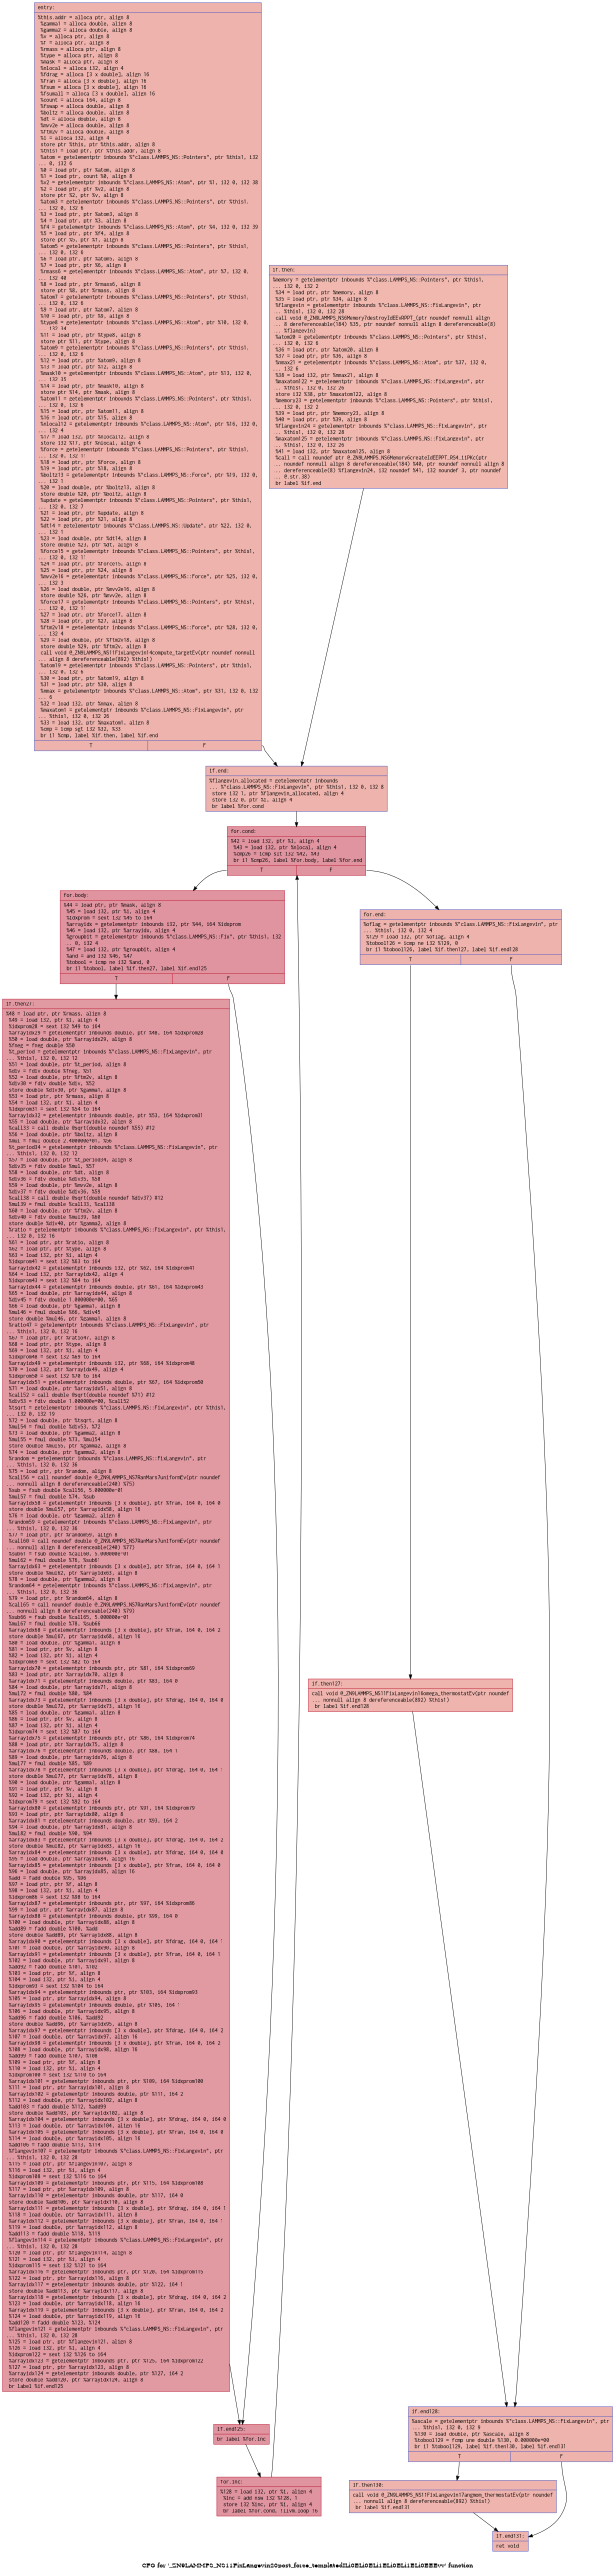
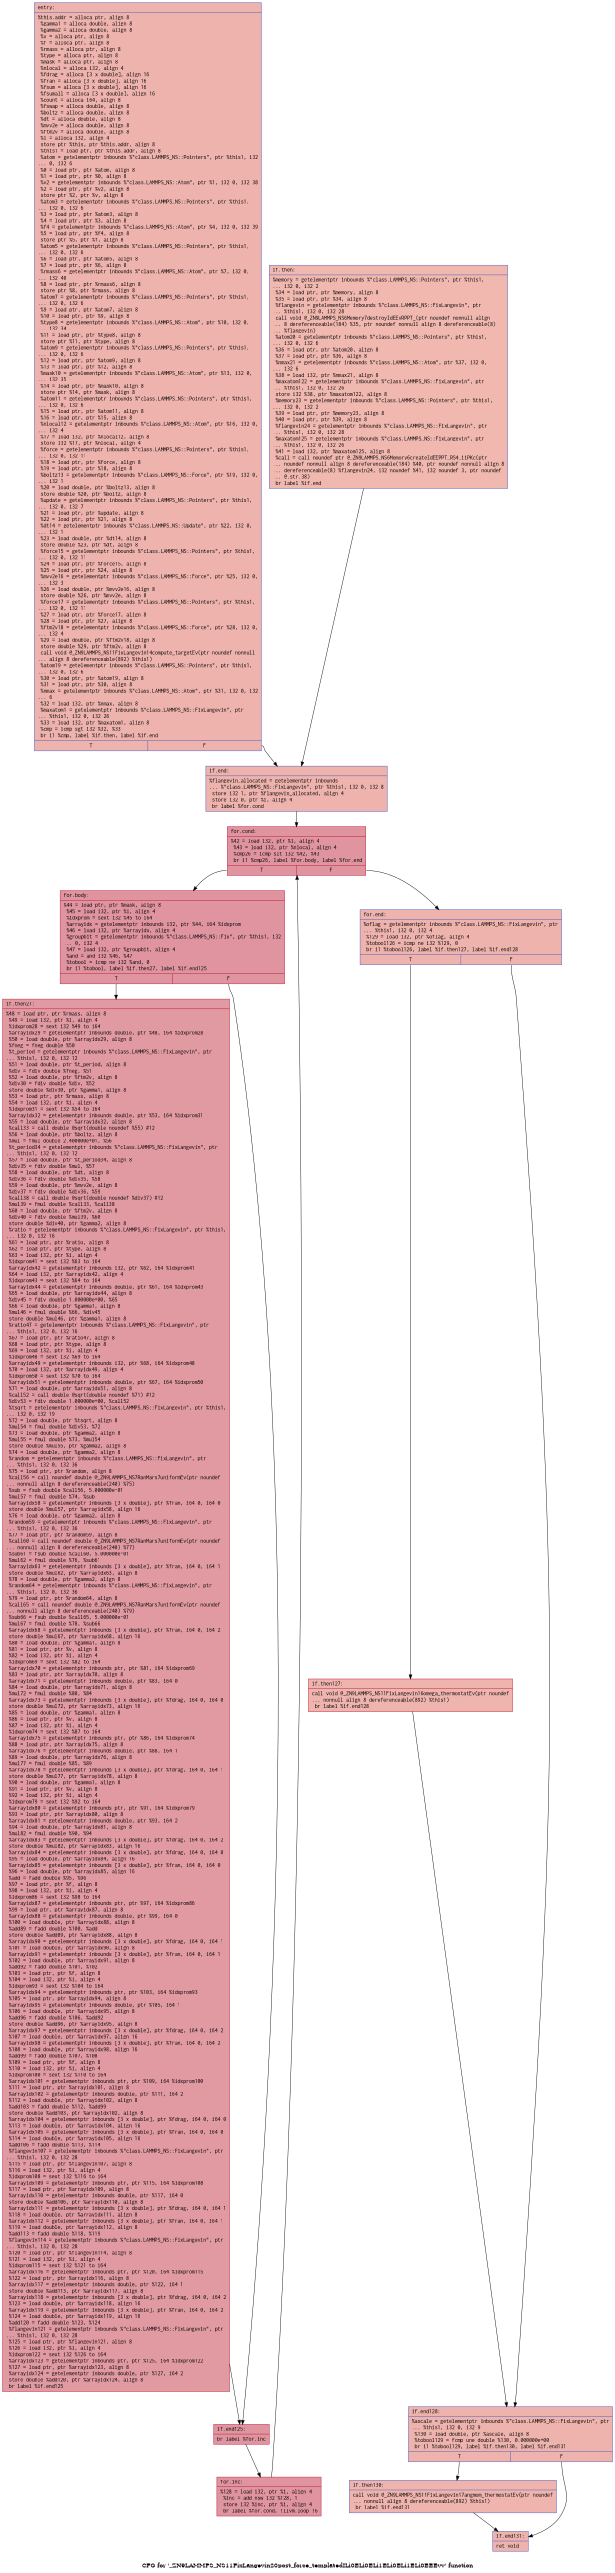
node "entry:": text "%1 = load ptr, count %0, align 8" -> "%1 = load ptr, ptr %0, align 8"
